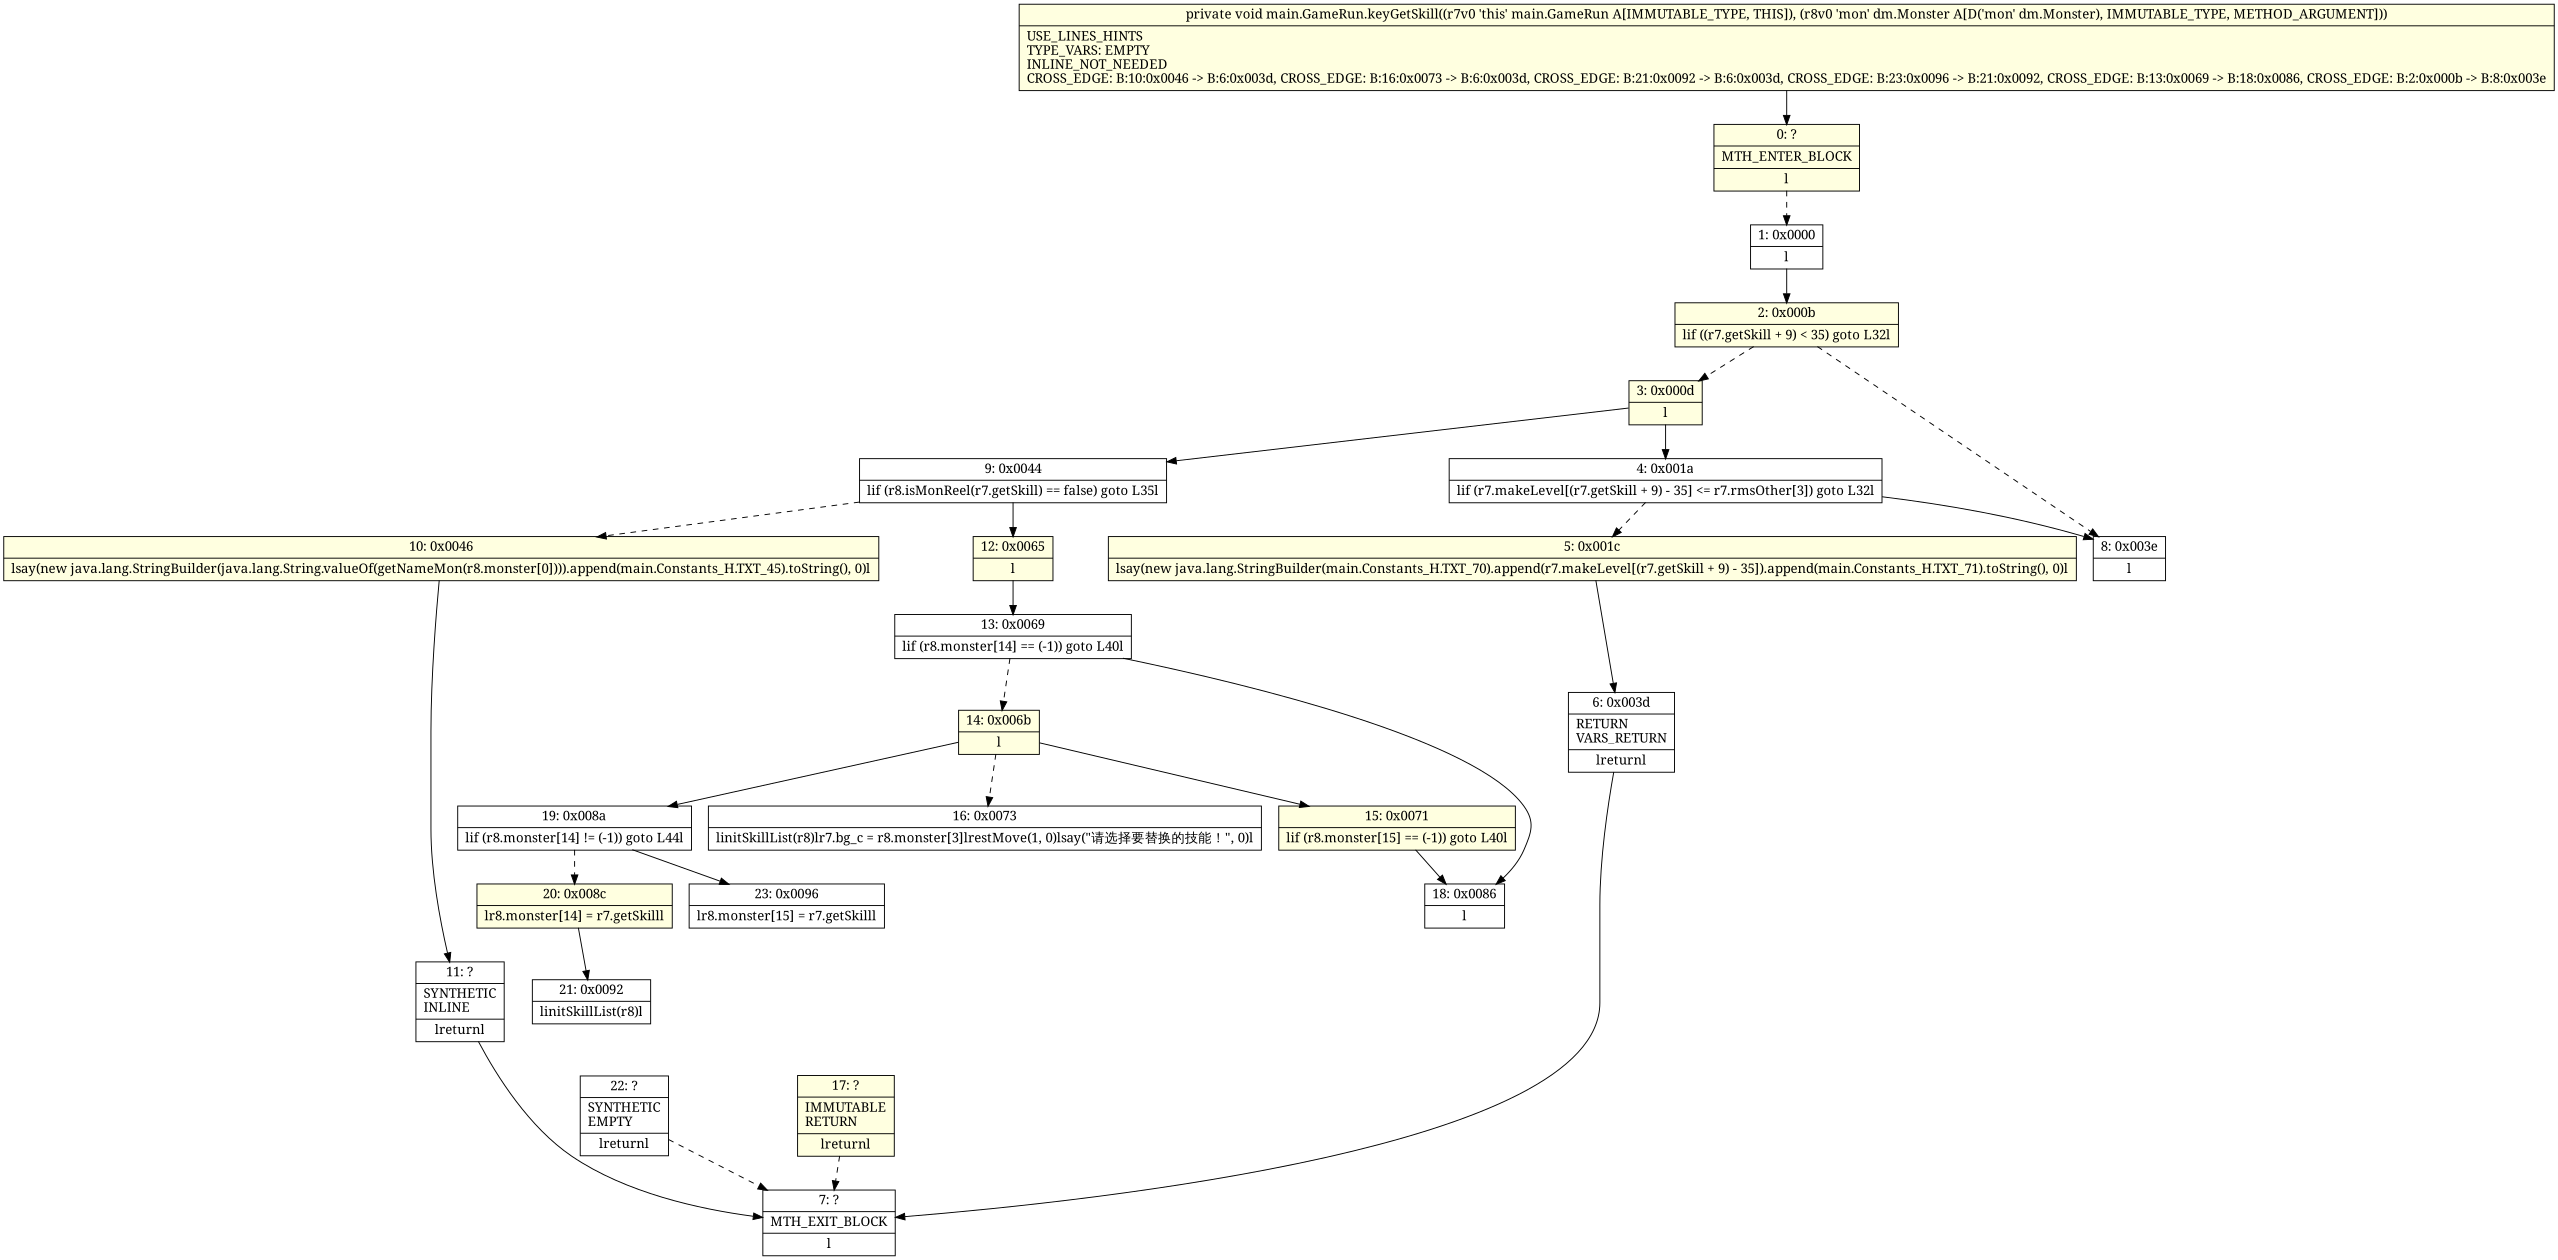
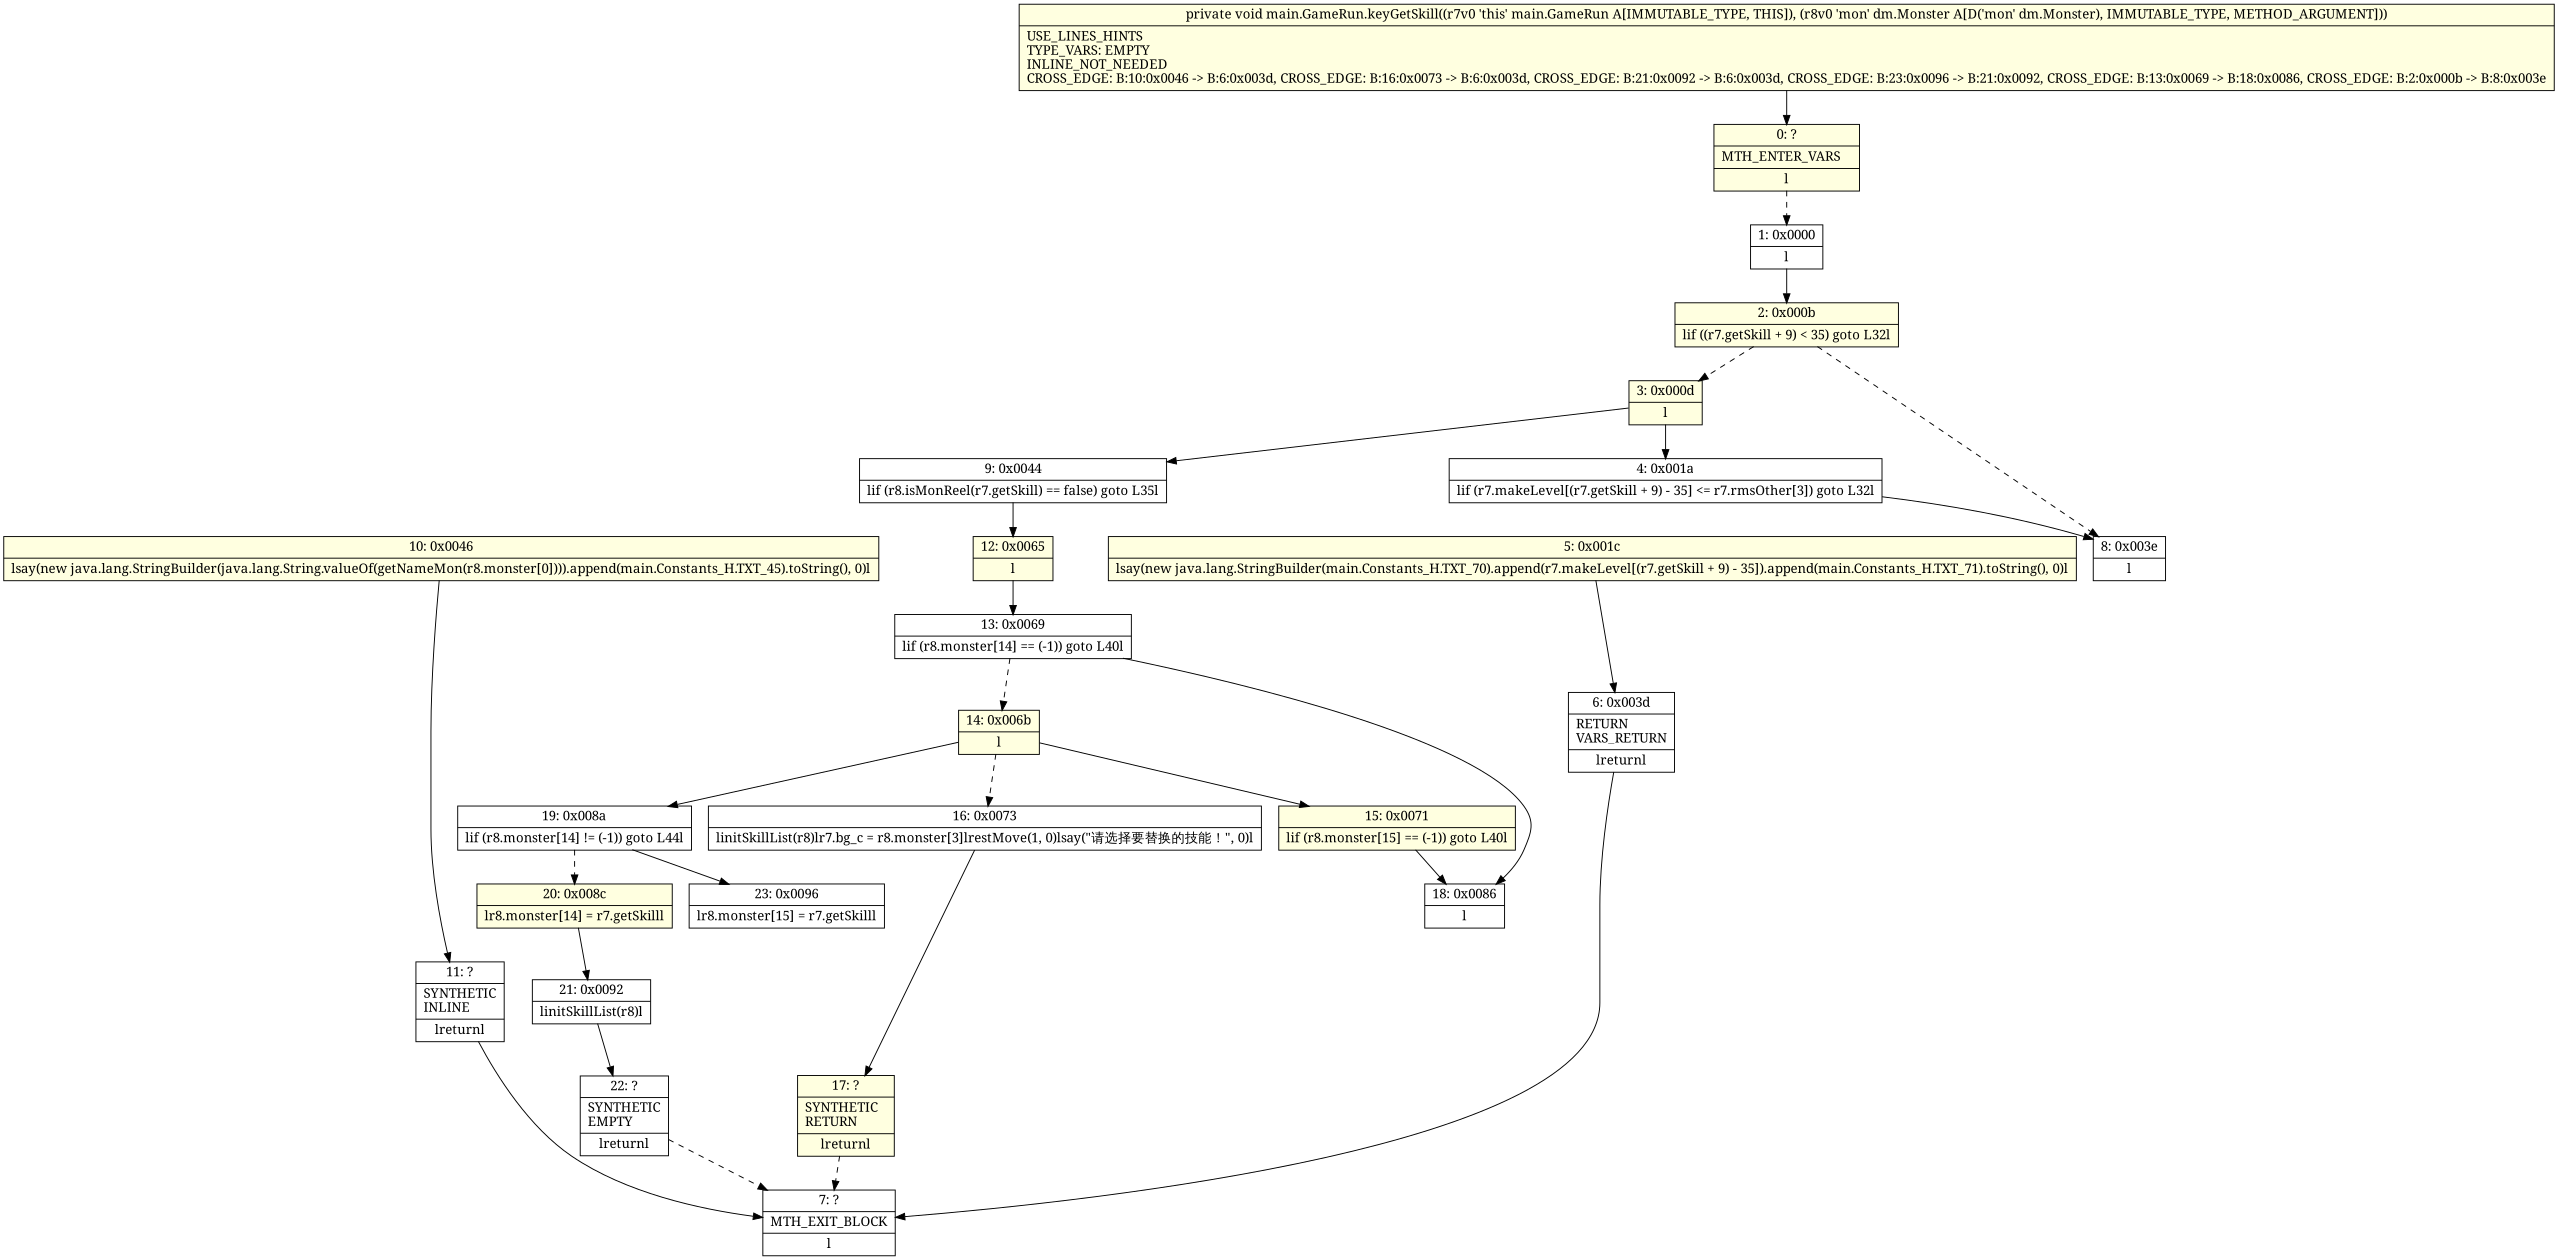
node "0: ?": text "MTH_ENTER_BLOCK" -> "MTH_ENTER_VARS"
edge "4: 0x001a" -> "5: 0x001c": removed
edge "9: 0x0044" -> "10: 0x0046": removed
edge "16: 0x0073" -> "17: ?": added
edge "21: 0x0092" -> "22: ?": added
node "17: ?": text "IMMUTABLE" -> "SYNTHETIC"
